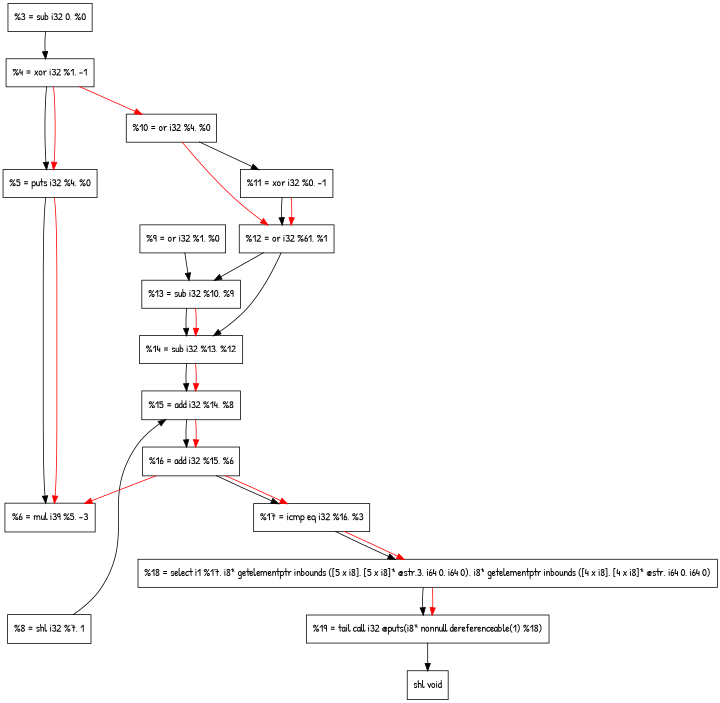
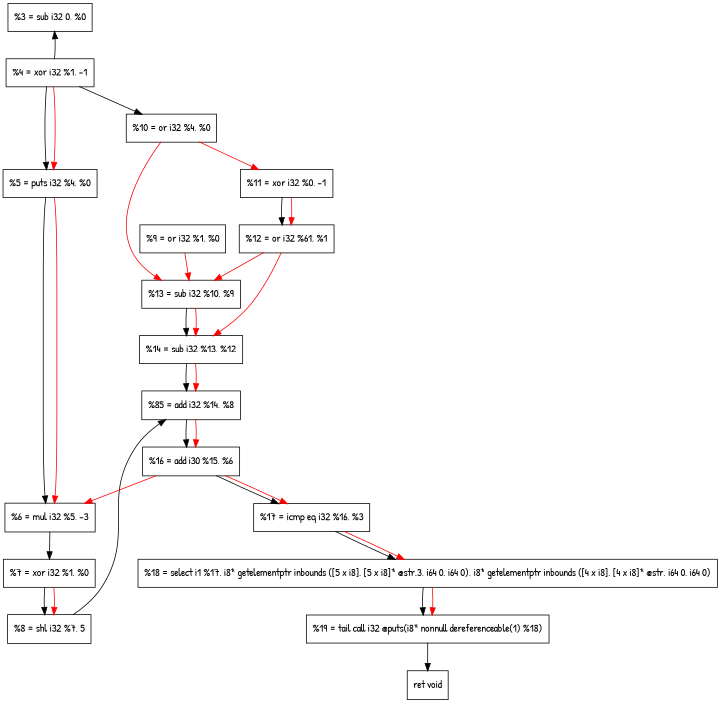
edge "%3 = sub i32 0, %0" -> "%4 = xor i32 %1, -1": reversed
edge "%4 = xor i32 %1, -1" -> "%10 = or i32 %4, %0": color red -> black
edge "%10 = or i32 %4, %0" -> "%11 = xor i32 %0, -1": color black -> red
edge "%10 = or i32 %4, %0" -> "%12 = or i32 %61, %1": now "%10 = or i32 %4, %0" -> "%13 = sub i32 %10, %9"
edge "%9 = or i32 %1, %0" -> "%13 = sub i32 %10, %9": color black -> red
edge "%12 = or i32 %61, %1" -> "%13 = sub i32 %10, %9": color black -> red
edge "%12 = or i32 %61, %1" -> "%14 = sub i32 %13, %12": color black -> red
node "%15 = add i32 %14, %8": label "%15 = add i32 %14, %8" -> "%85 = add i32 %14, %8"
node "%16 = add i32 %15, %6": label "%16 = add i32 %15, %6" -> "%16 = add i30 %15, %6"
node "%6 = mul i39 %5, -3": label "%6 = mul i39 %5, -3" -> "%6 = mul i32 %5, -3"
node "%7 = xor i32 %1, %0": added
node "%8 = shl i32 %7, 1": label "%8 = shl i32 %7, 1" -> "%8 = shl i32 %7, 5"
node "shl void": label "shl void" -> "ret void"
